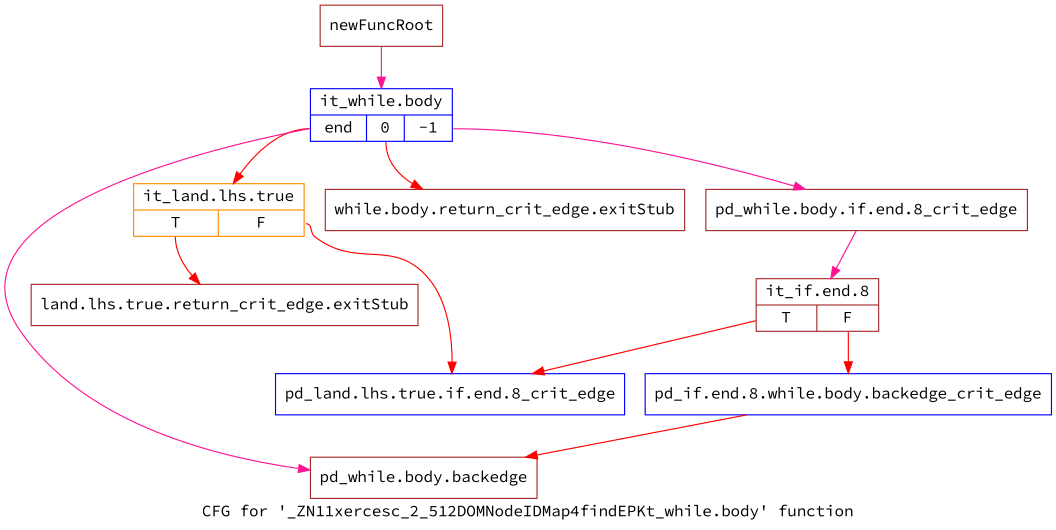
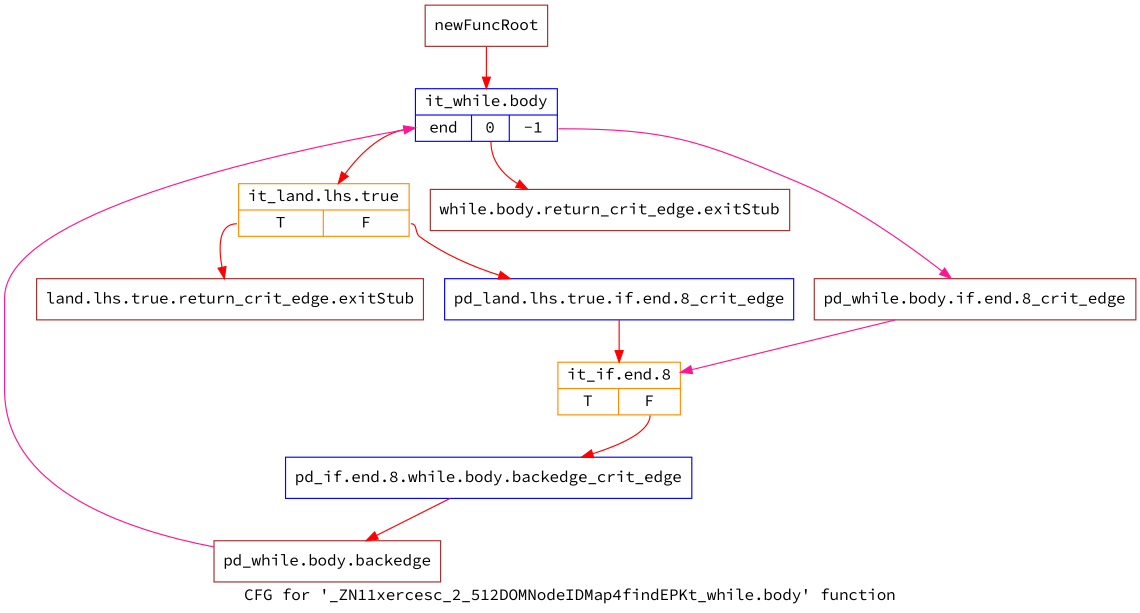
edge "newFuncRoot" -> "it_while.body": color deeppink -> red
edge "it_while.body" -> "pd_while.body.backedge": reversed
node "it_if.end.8": color brown -> darkorange
edge "it_if.end.8" -> "pd_land.lhs.true.if.end.8_crit_edge": reversed
